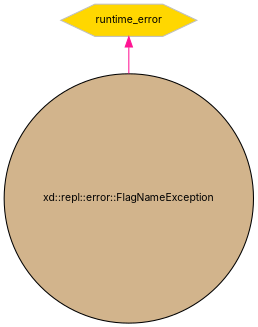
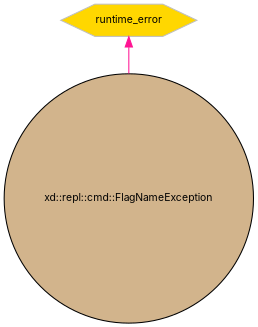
node "xd::repl::error::FlagNameException": label "xd::repl::error::FlagNameException" -> "xd::repl::cmd::FlagNameException"
